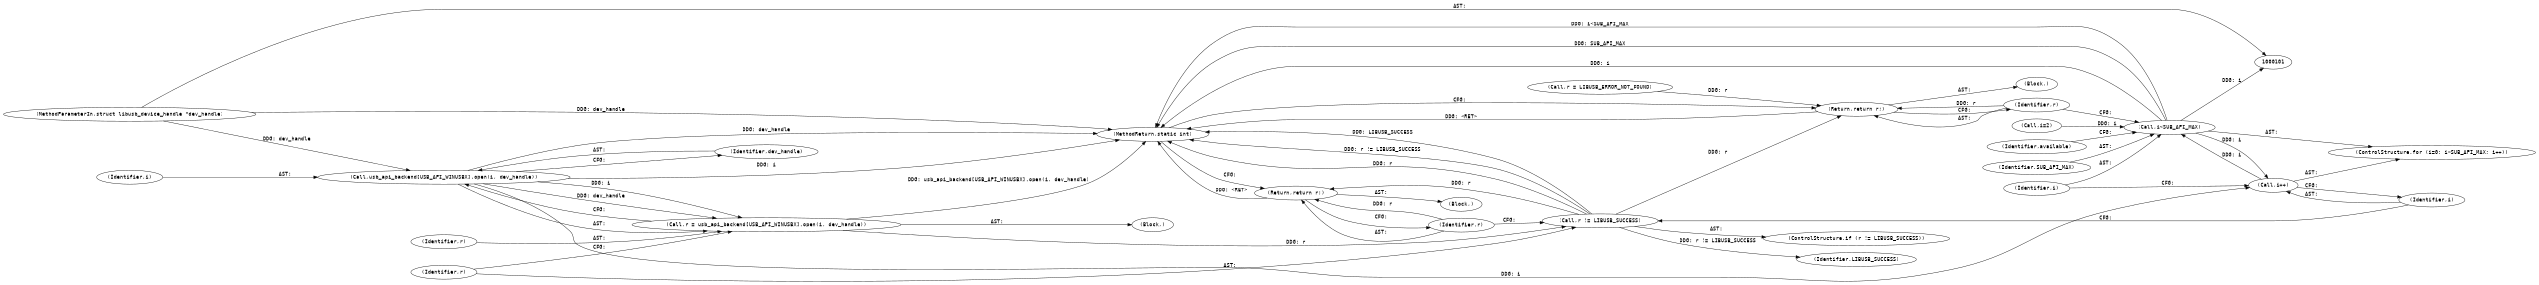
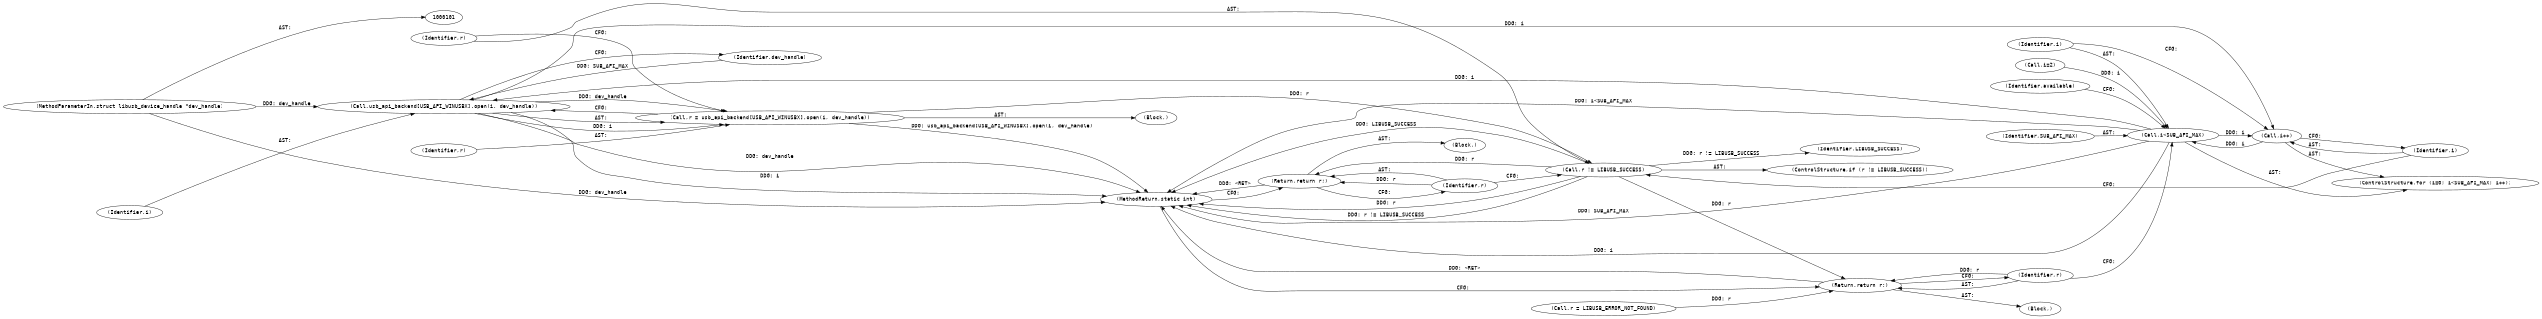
edge "(Call,i<SUB_API_MAX)" -> "1000101": now "(Call,i<SUB_API_MAX)" -> "(Call,usb_api_backend[USB_API_WINUSBX].open(i, dev_handle))"
edge "(Identifier,dev_handle)" -> "(Call,usb_api_backend[USB_API_WINUSBX].open(i, dev_handle))": label "AST: " -> "DDG: SUB_API_MAX"
